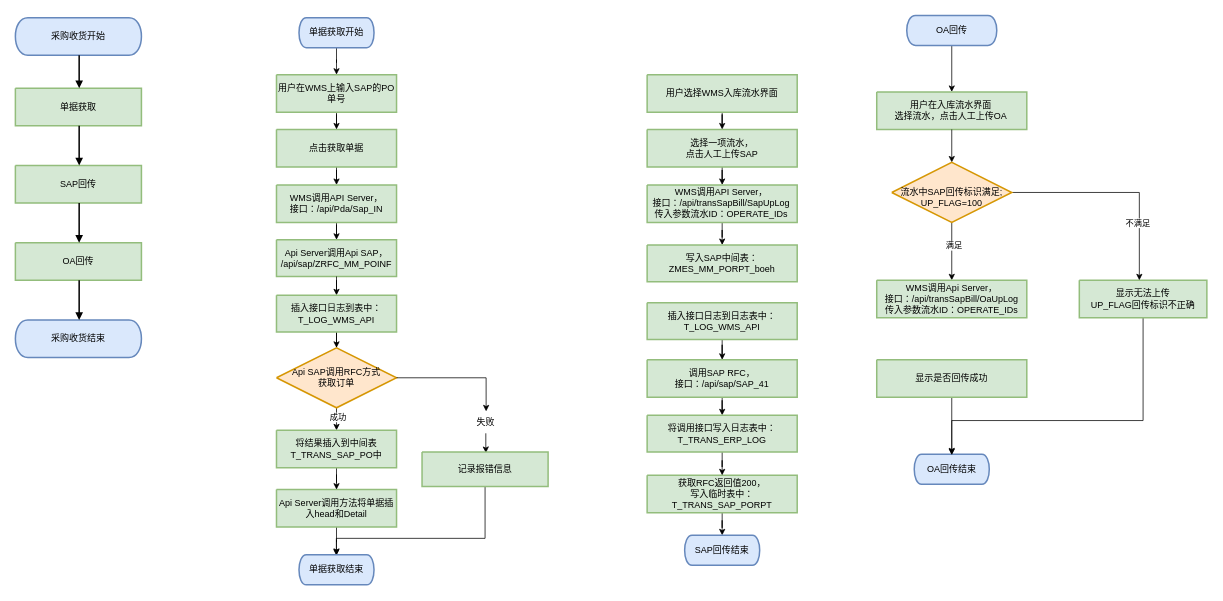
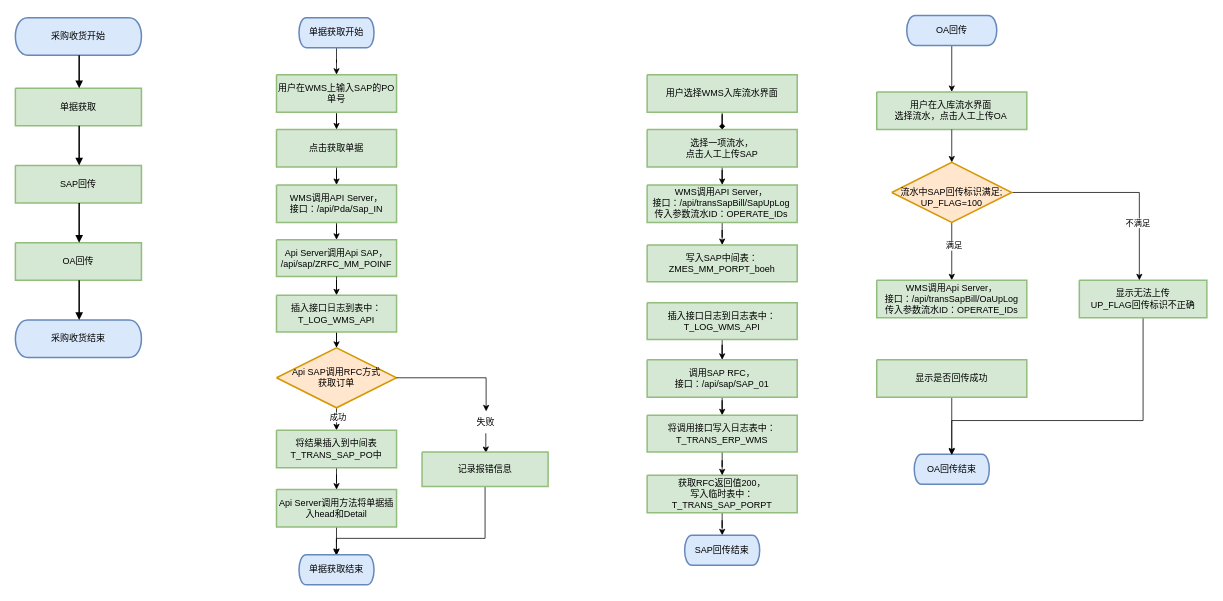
edge "用户选择WMS入库流水界面" -> "选择一项流水， 点击人工上传SAP": arrowhead classic -> diamond
node "调用SAP RFC， 接口：/api/sap/SAP_41": label "调用SAP RFC， 接口：/api/sap/SAP_41" -> "调用SAP RFC， 接口：/api/sap/SAP_01"
node "将调用接口写入日志表中： T_TRANS_ERP_LOG": label "将调用接口写入日志表中： T_TRANS_ERP_LOG" -> "将调用接口写入日志表中： T_TRANS_ERP_WMS"
